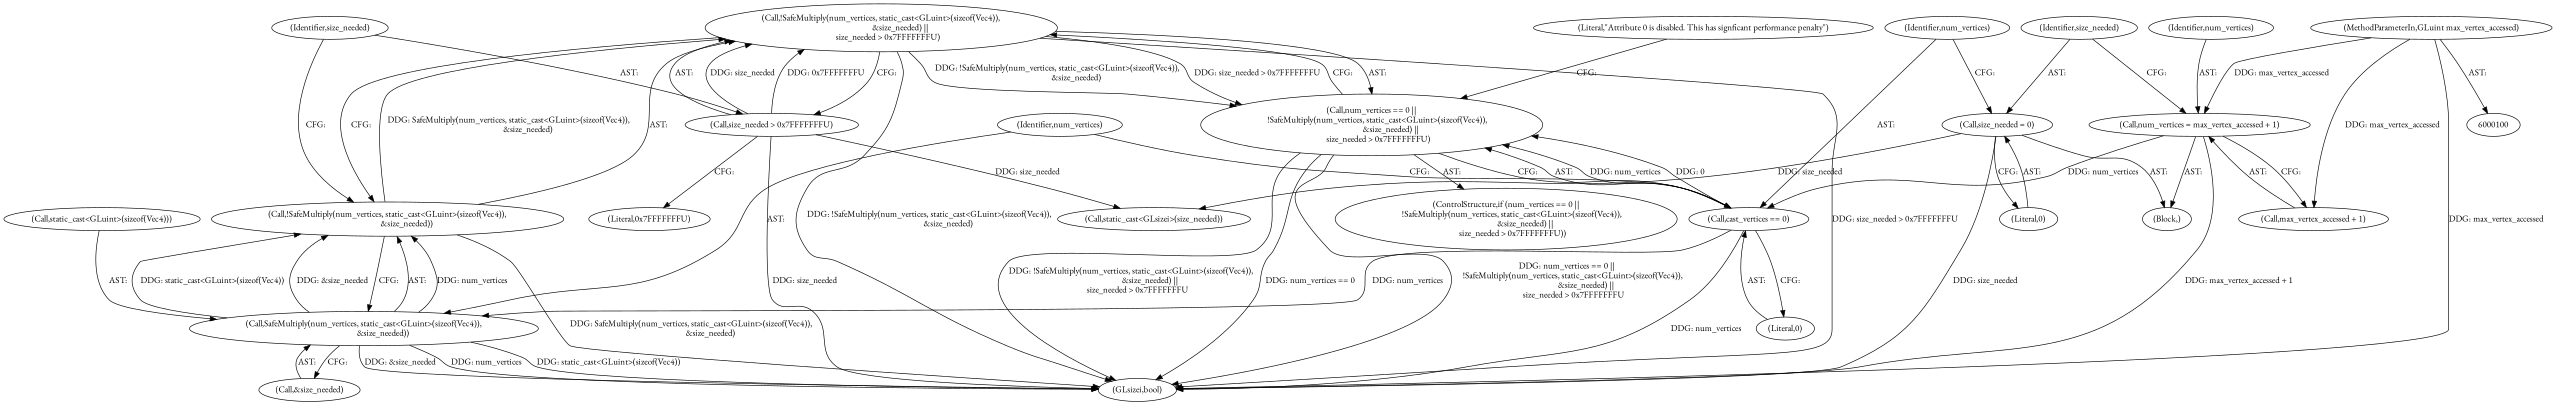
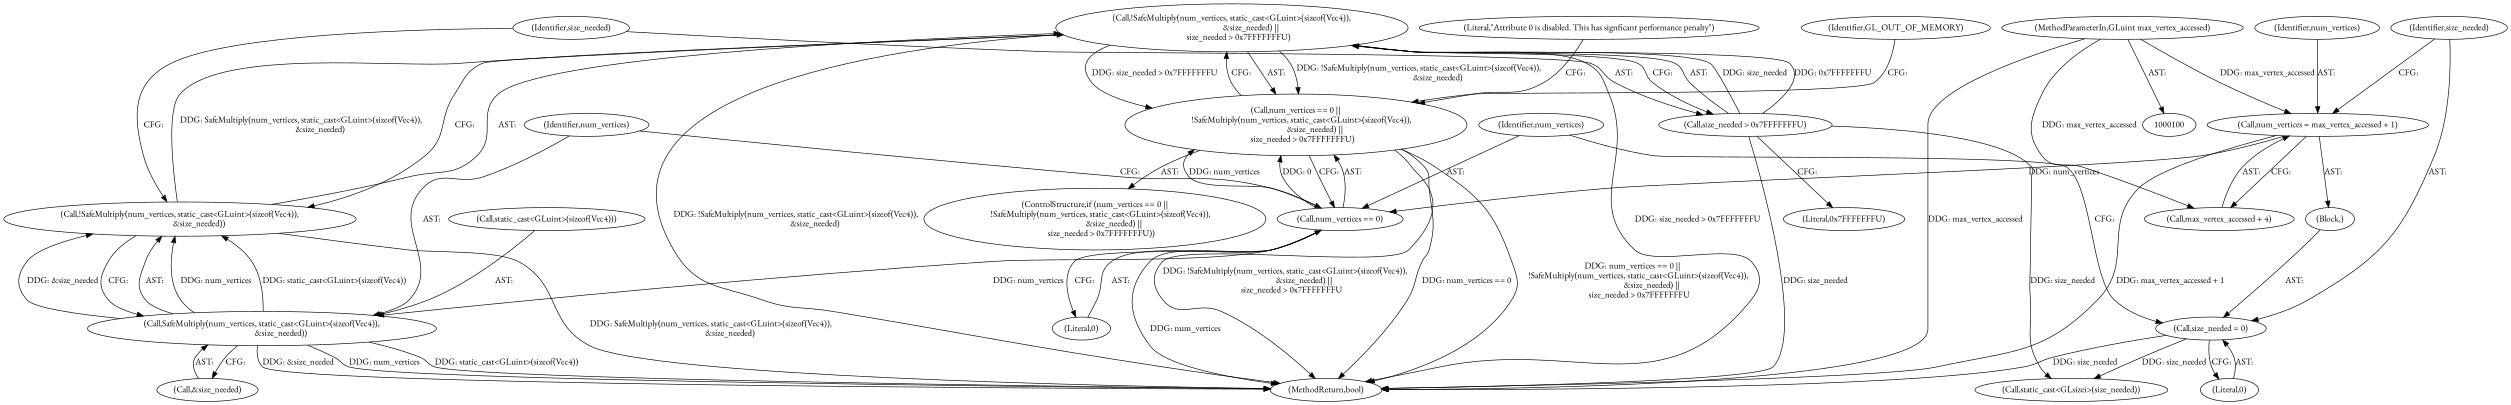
node "(Identifier,GL_OUT_OF_MEMORY)": added
node "6000100": label "6000100" -> "1000100"
edge "(Call,size_needed = 0)" -> "(Block,)": reversed
node "(Call,cast_vertices == 0)": label "(Call,cast_vertices == 0)" -> "(Call,num_vertices == 0)"
node "(Call,max_vertex_accessed + 1)": label "(Call,max_vertex_accessed + 1)" -> "(Call,max_vertex_accessed + 4)"
node "(GLsizei,bool)": label "(GLsizei,bool)" -> "(MethodReturn,bool)"
